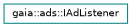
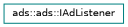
node "gaia::ads::IAdListener": label "gaia::ads::IAdListener" -> "ads::ads::IAdListener"
